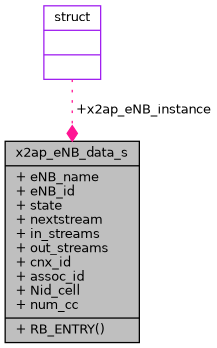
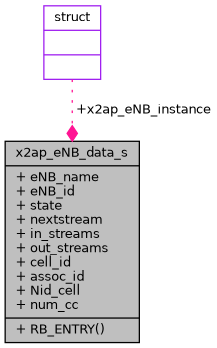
node "x2ap_eNB_data_s": text "+ cnx_id" -> "+ cell_id"
